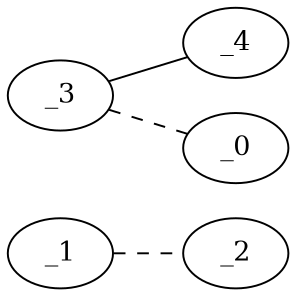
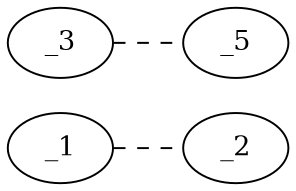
node "_4": removed
node "_0": label "_0" -> "_5"
